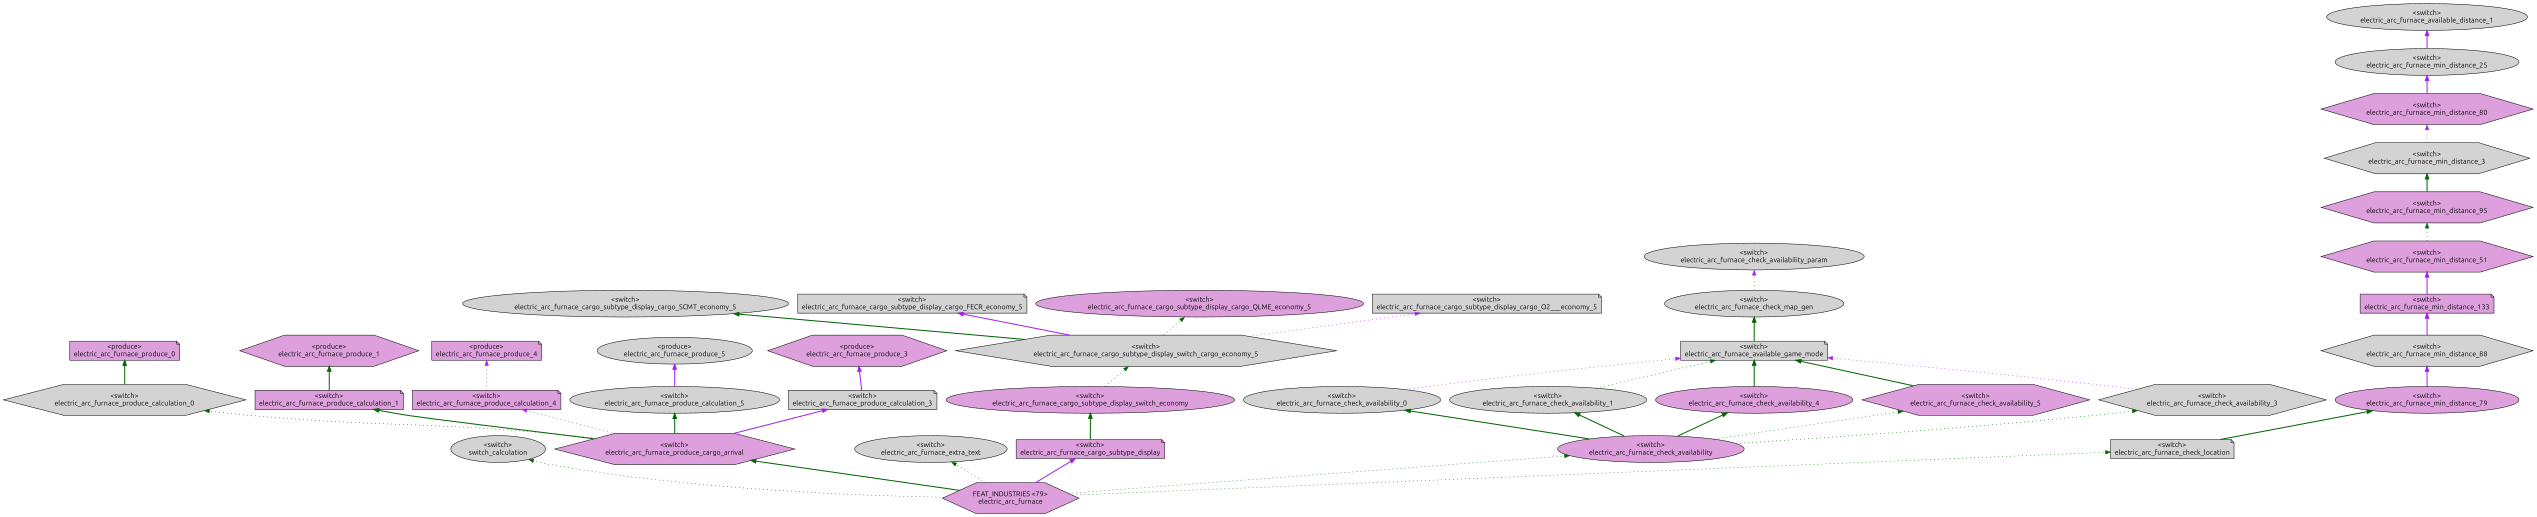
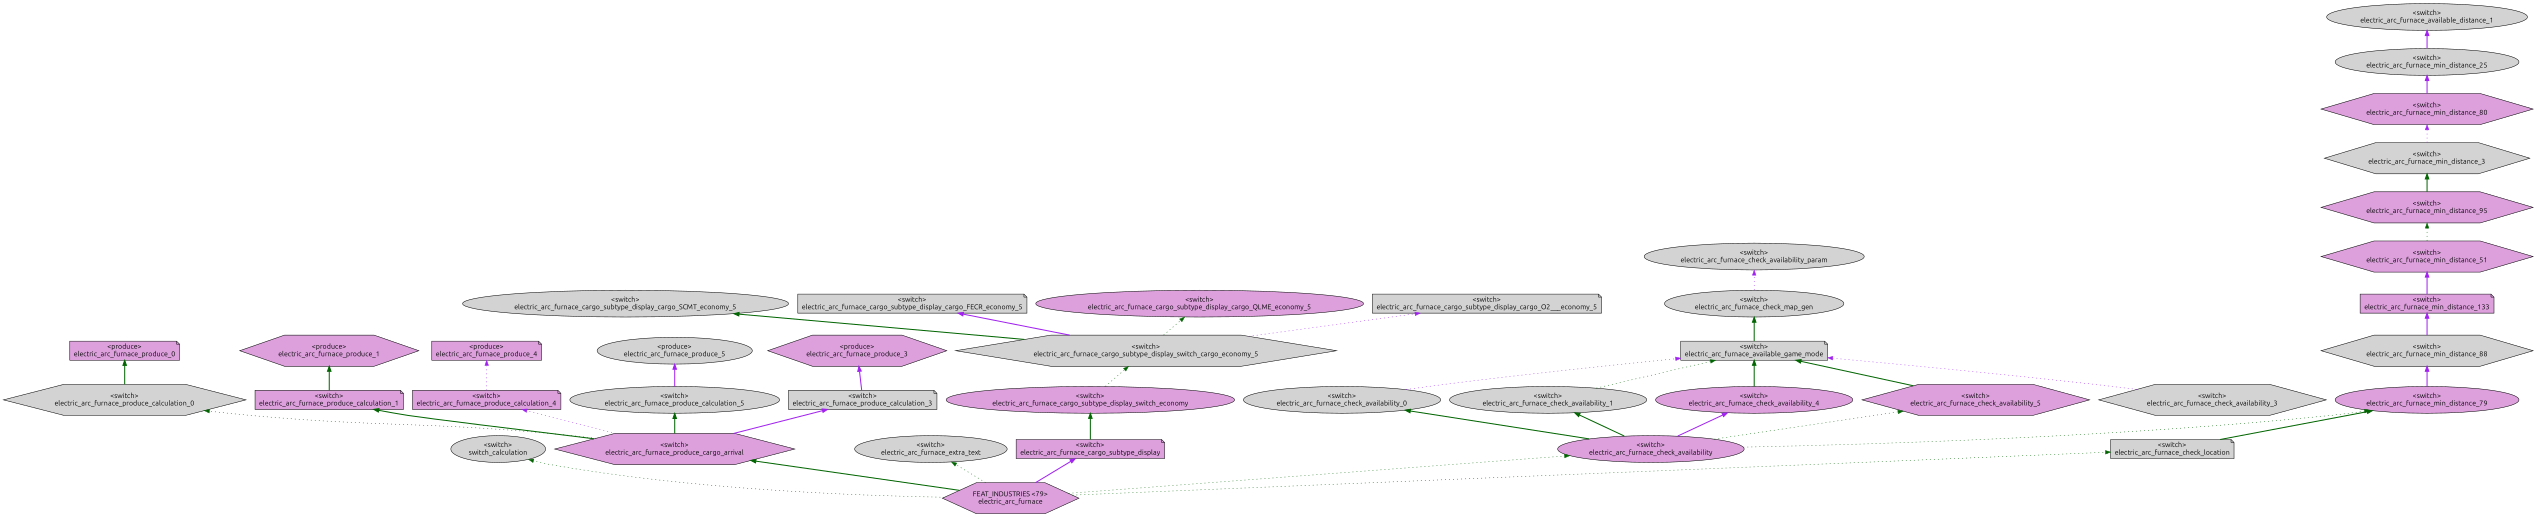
edge "<switch> electric_arc_furnace_check_availability" -> "<switch> electric_arc_furnace_check_availability_4": color darkgreen -> purple
edge "<switch> electric_arc_furnace_check_availability" -> "<switch> electric_arc_furnace_check_availability_3": now "<switch> electric_arc_furnace_check_availability" -> "<switch> electric_arc_furnace_min_distance_79"
